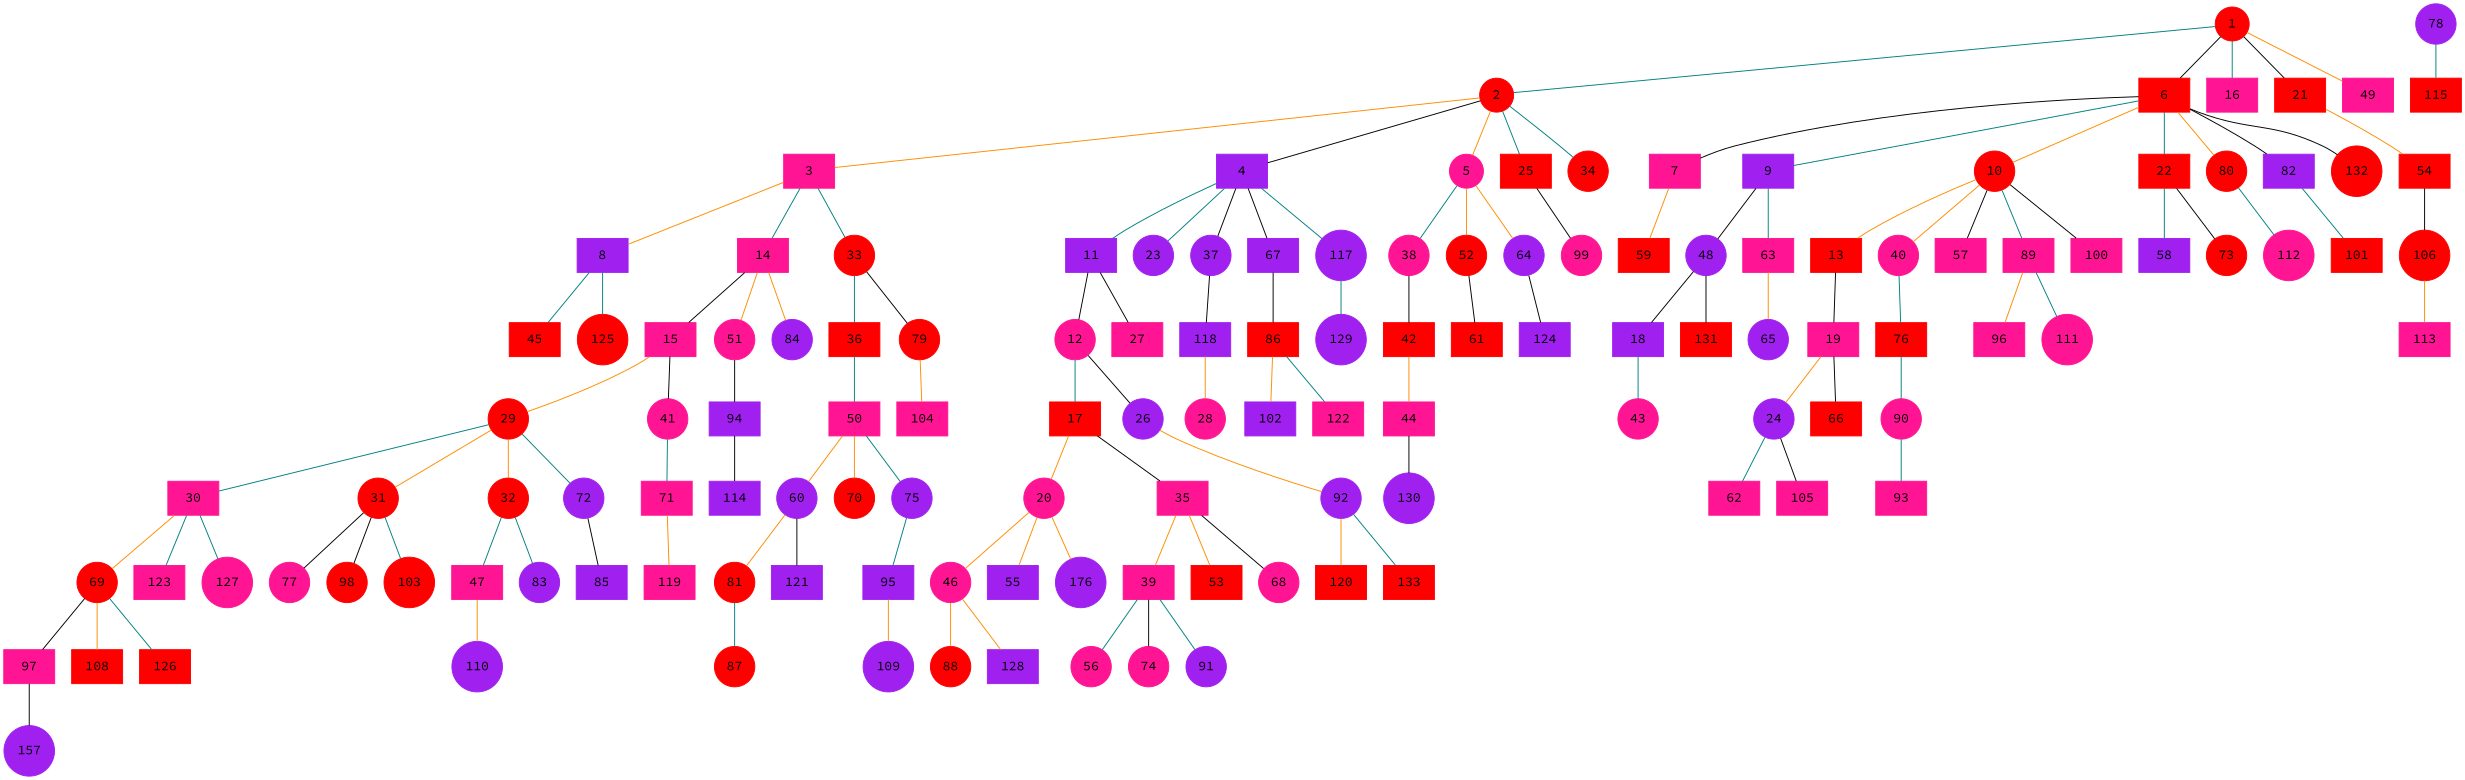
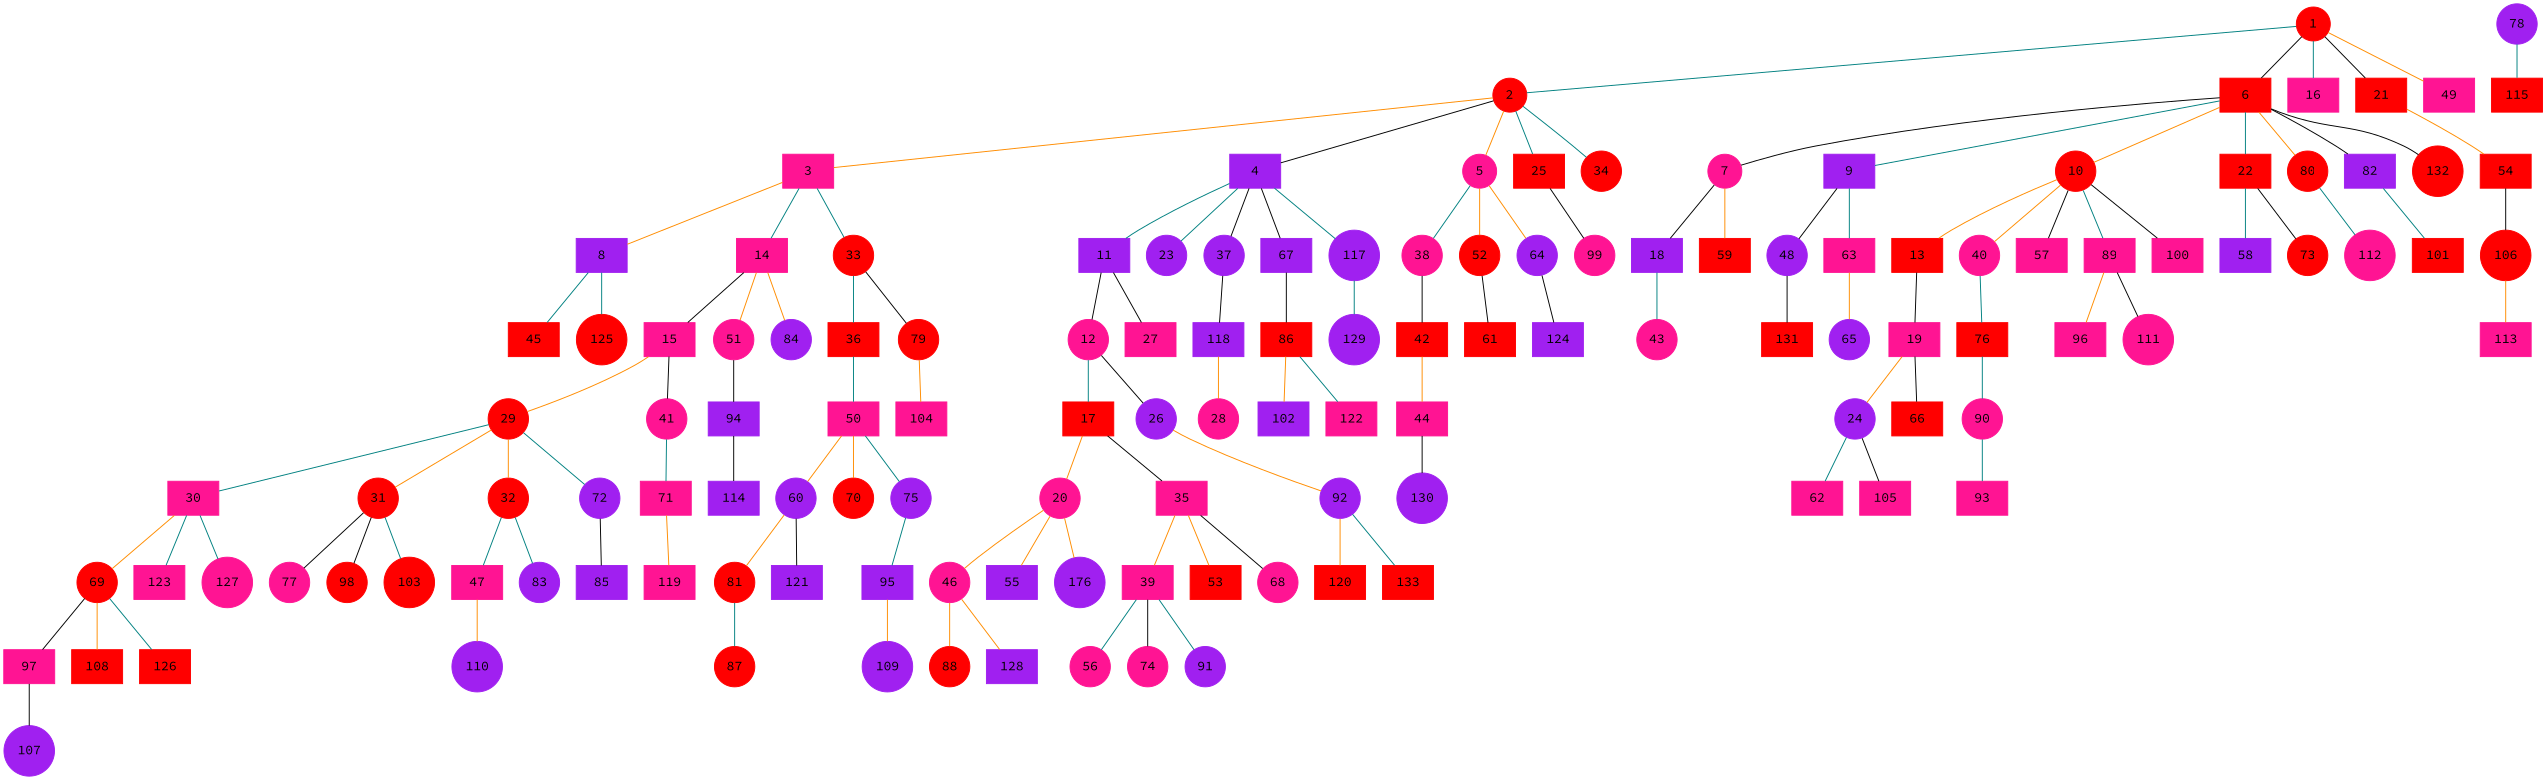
node "7": shape box -> circle
edge "89" -- "111": color teal -> black
edge "48" -- "18": now "7" -- "18"
node "157": label "157" -> "107"
